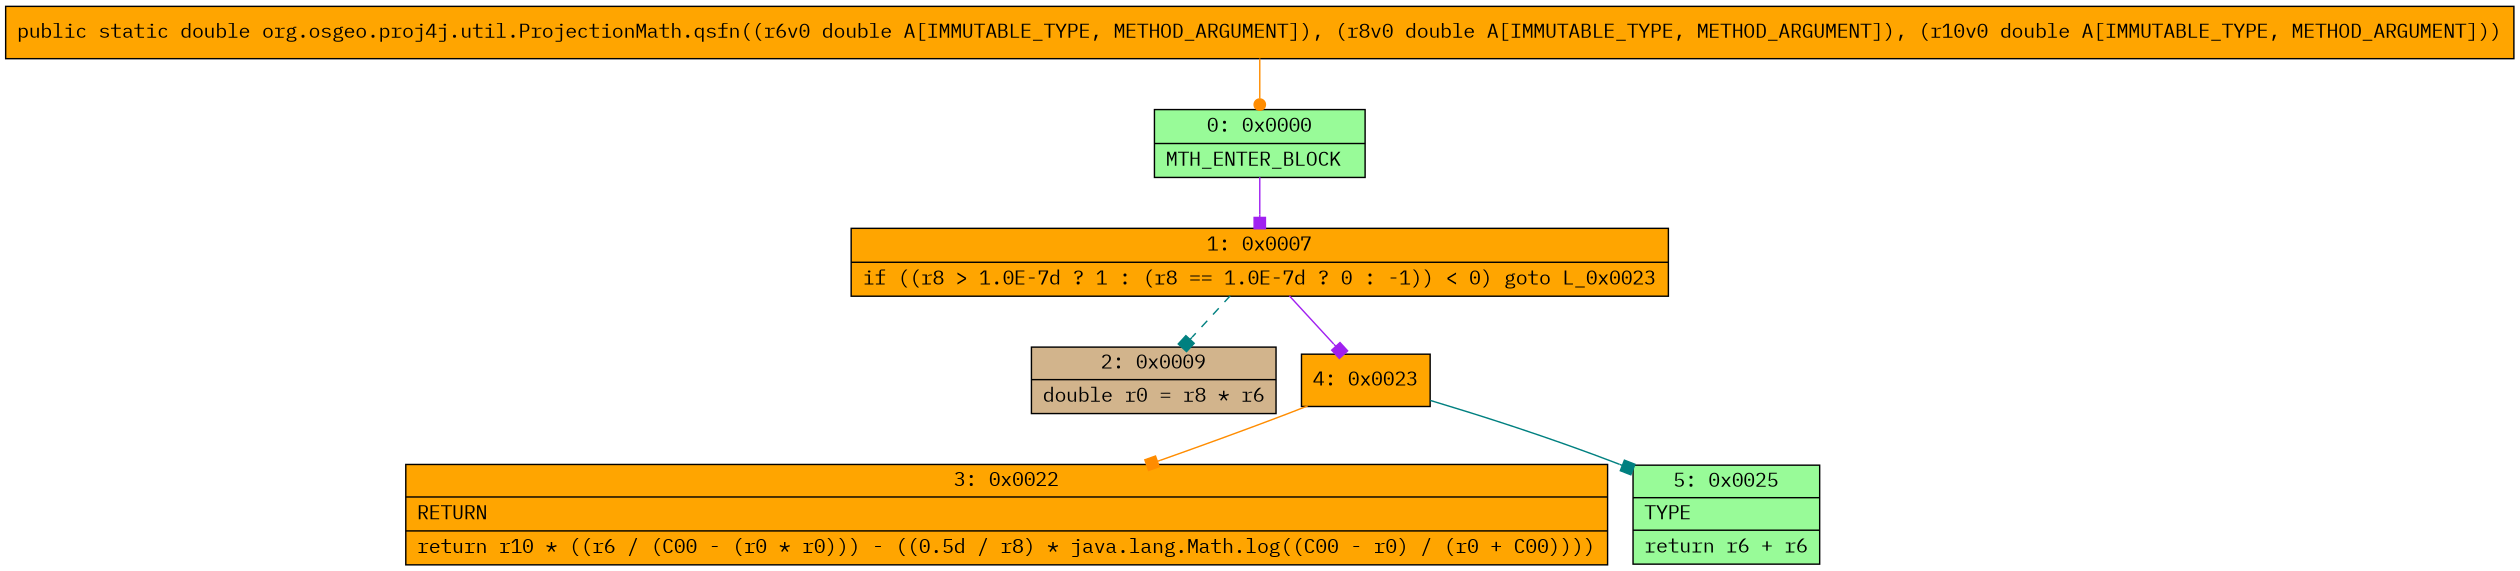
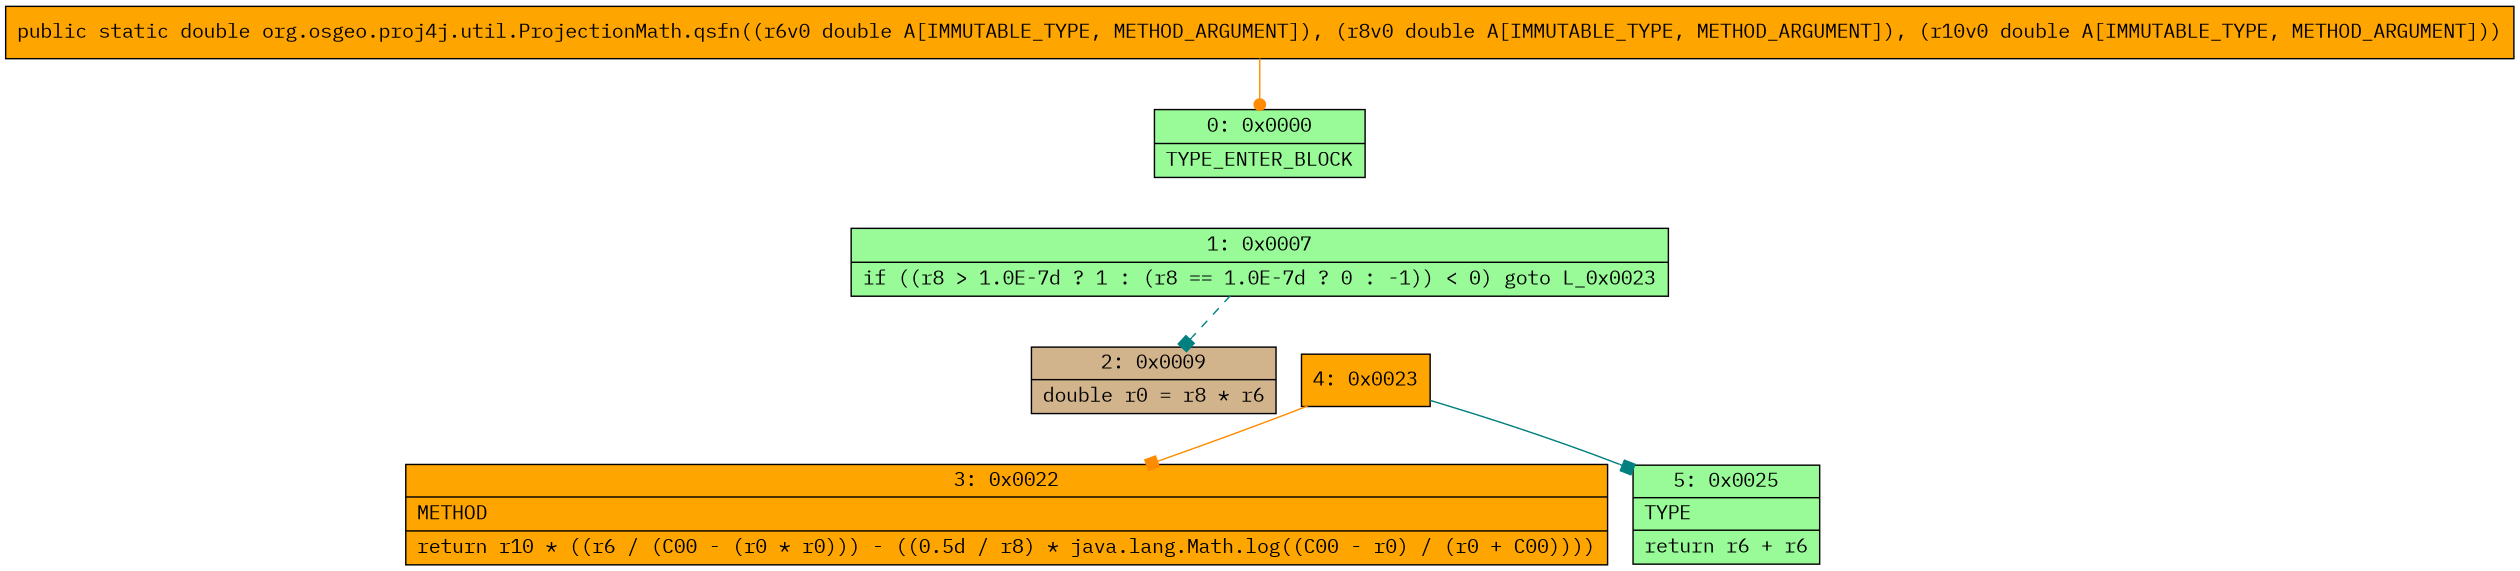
node "0: 0x0000": text "MTH_ENTER_BLOCK" -> "TYPE_ENTER_BLOCK"
edge "0: 0x0000" -> "1: 0x0007": removed
node "1: 0x0007": fillcolor orange -> palegreen
edge "1: 0x0007" -> "4: 0x0023": removed
node "3: 0x0022": text "RETURN" -> "METHOD"
